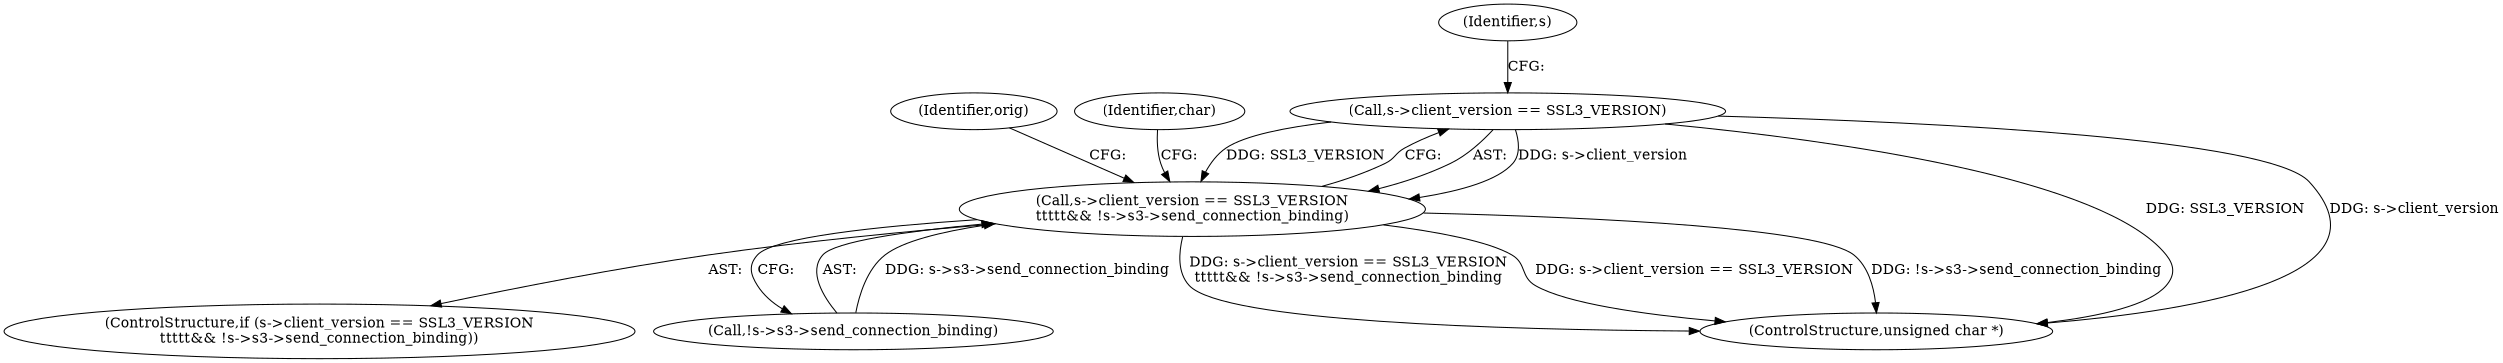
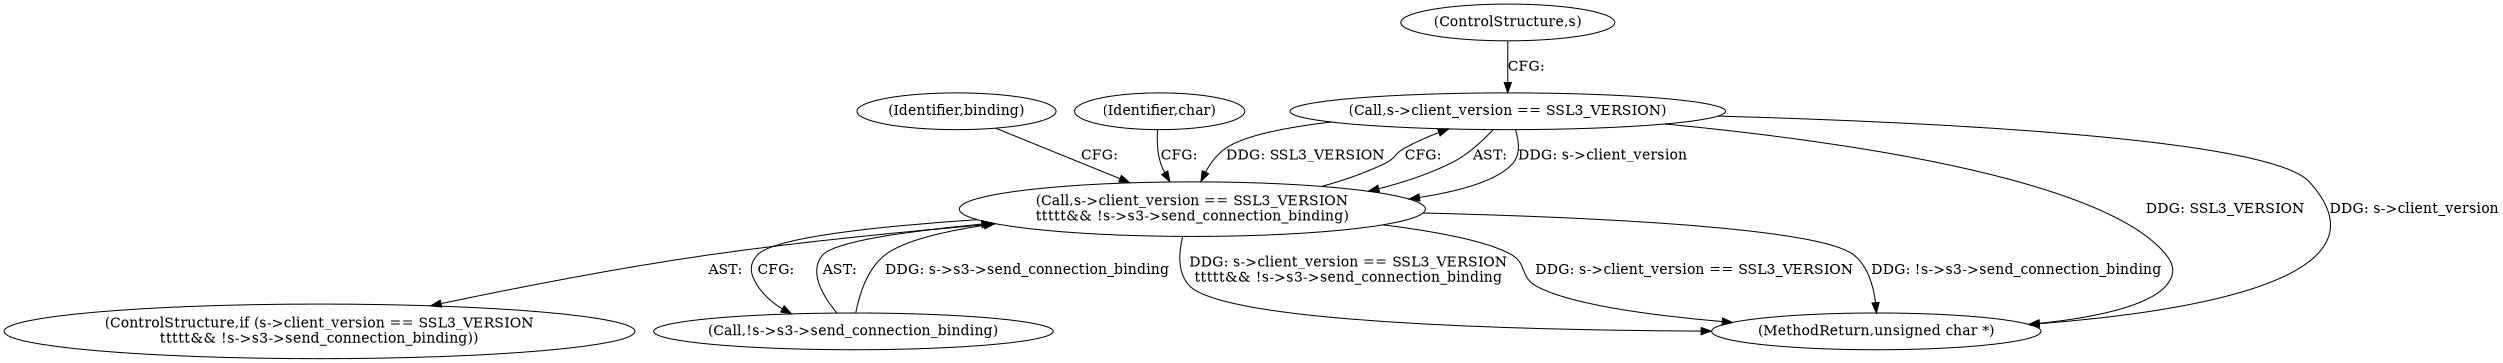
node "(Identifier,s)": label "(Identifier,s)" -> "(ControlStructure,s)"
node "(Identifier,orig)": label "(Identifier,orig)" -> "(Identifier,binding)"
node "(ControlStructure,unsigned char *)": label "(ControlStructure,unsigned char *)" -> "(MethodReturn,unsigned char *)"
